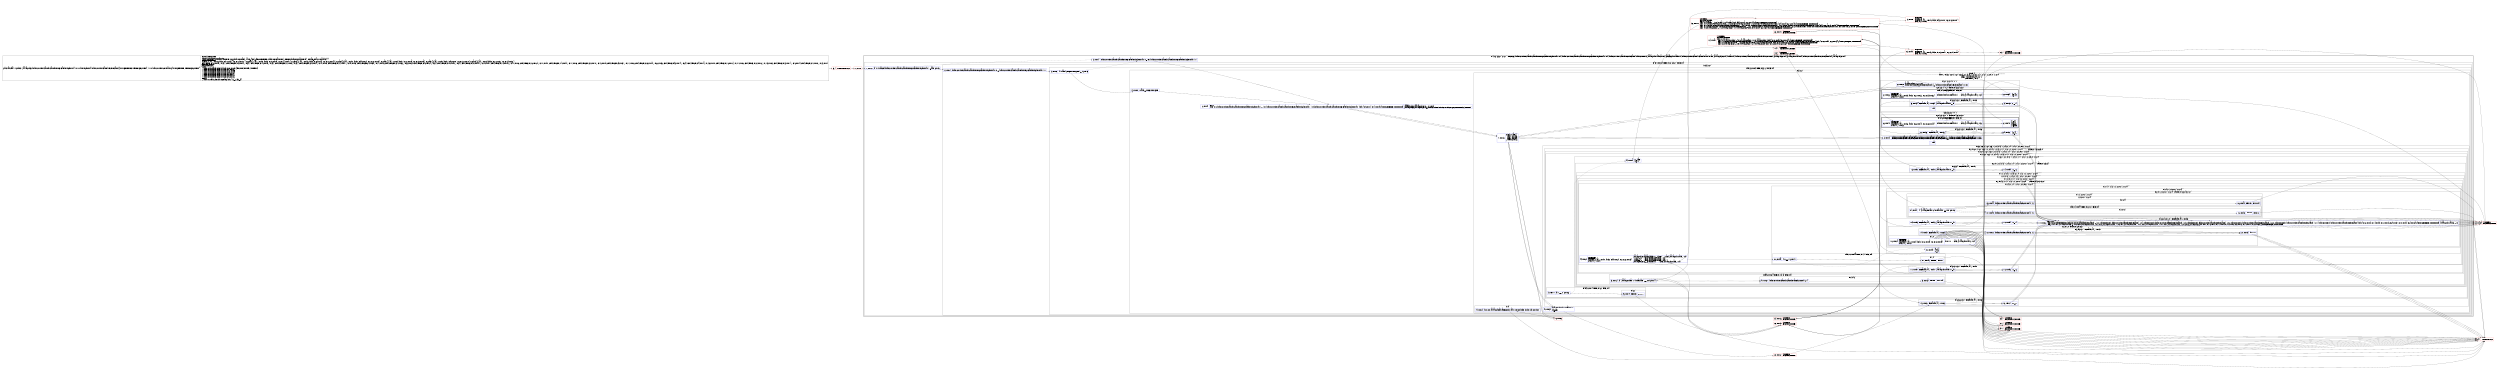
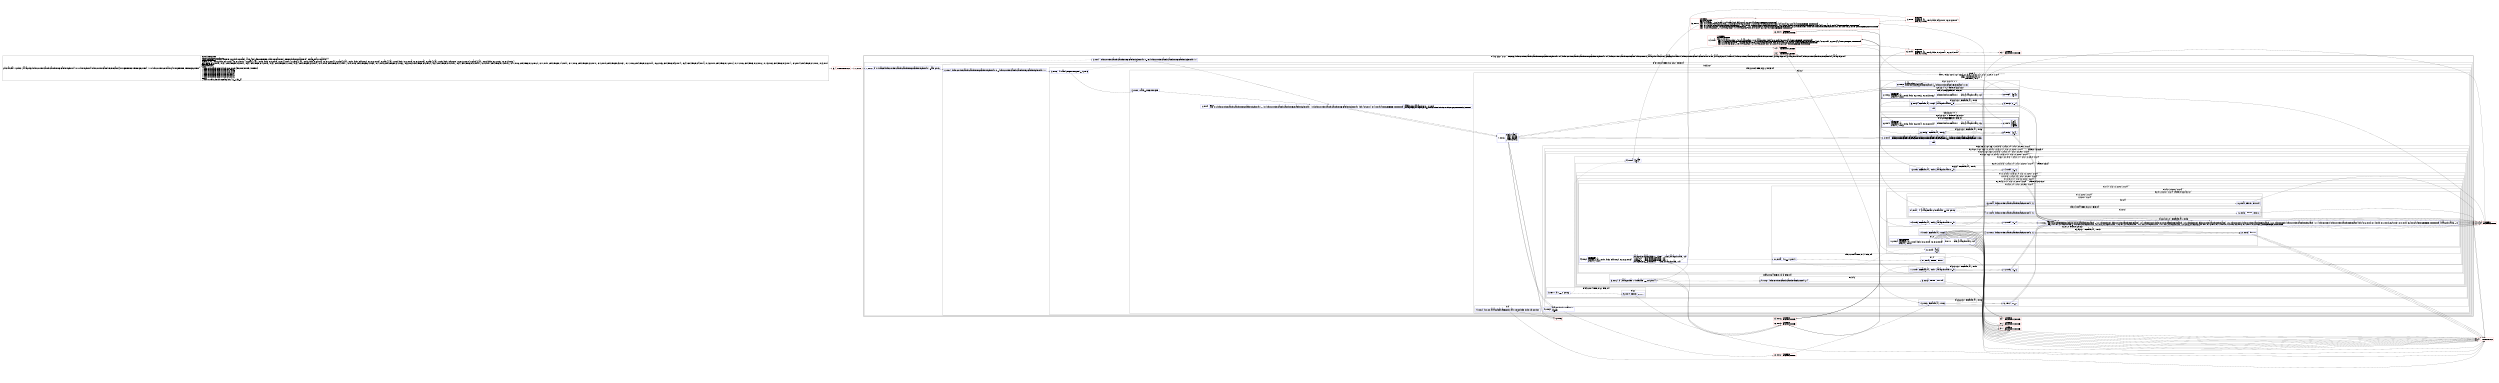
node "118: 0x00ca": text "TRY_ENTER" -> "TRY_GENERATE"
